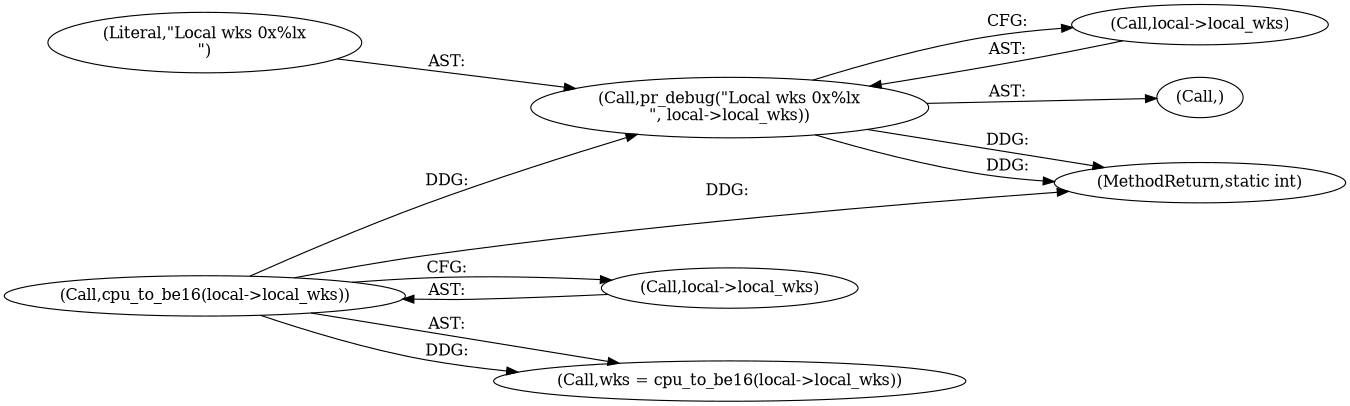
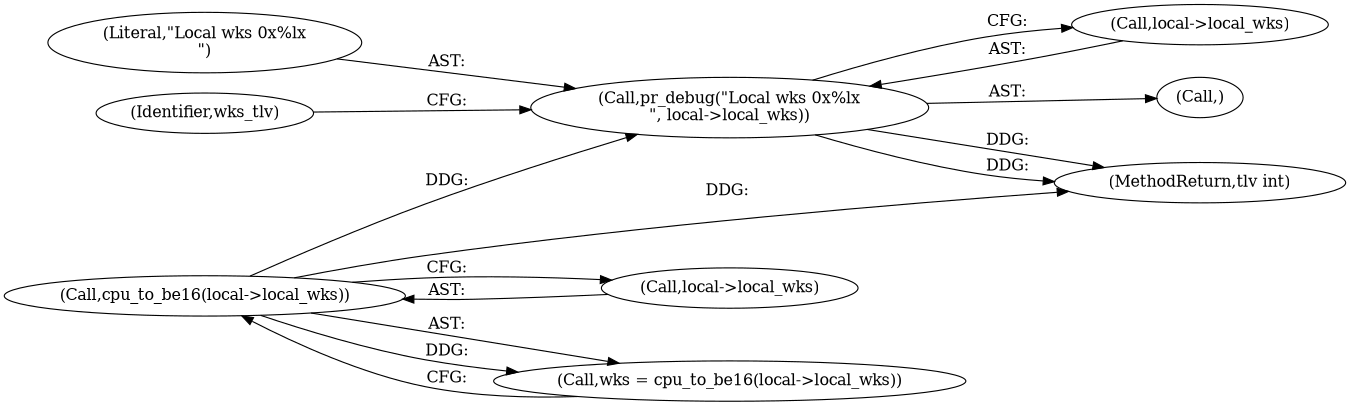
node "(Identifier,wks_tlv)": added
node "(MethodReturn,static int)": label "(MethodReturn,static int)" -> "(MethodReturn,tlv int)"
edge "(Call,wks = cpu_to_be16(local->local_wks))" -> "(Call,cpu_to_be16(local->local_wks))": added, label "CFG:"
